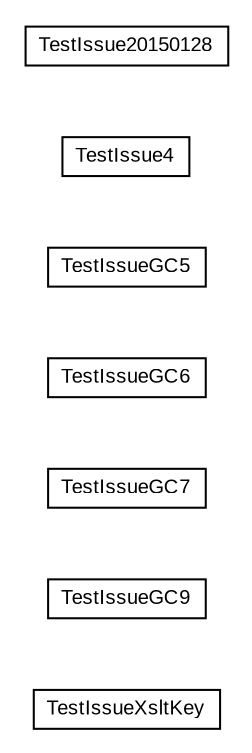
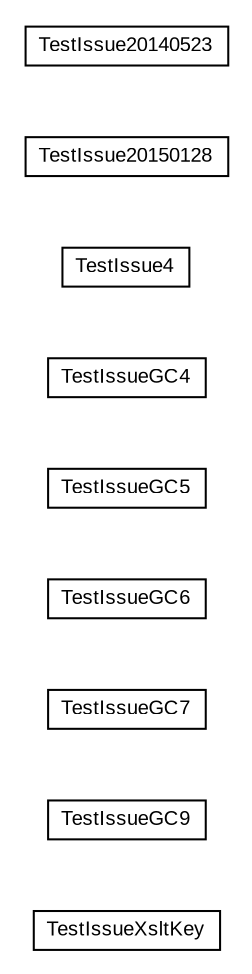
node "TestIssue20140523": added
node "TestIssueGC4": added
